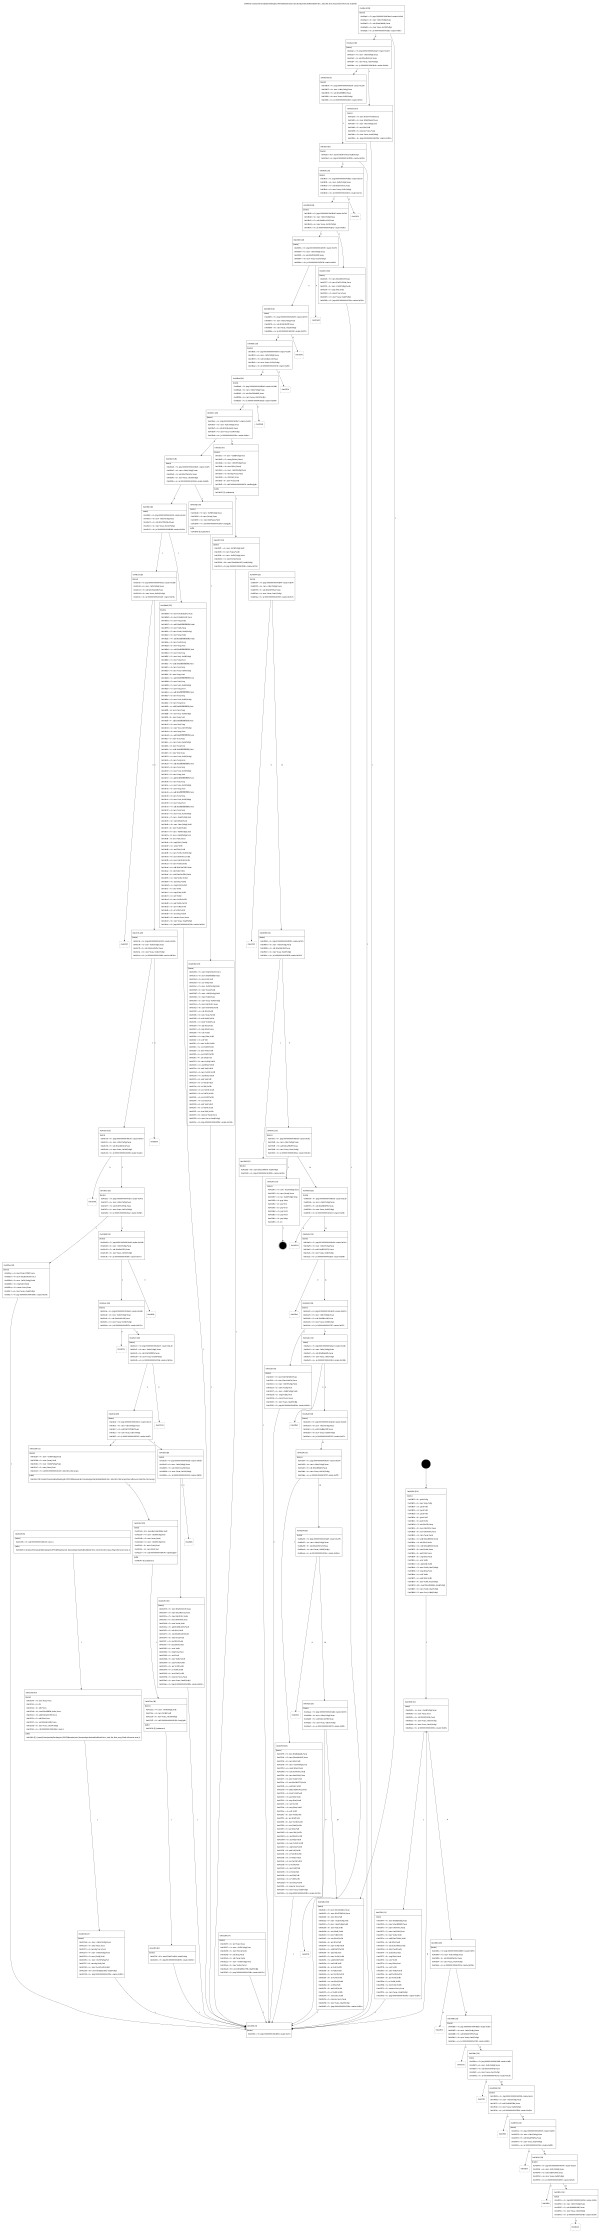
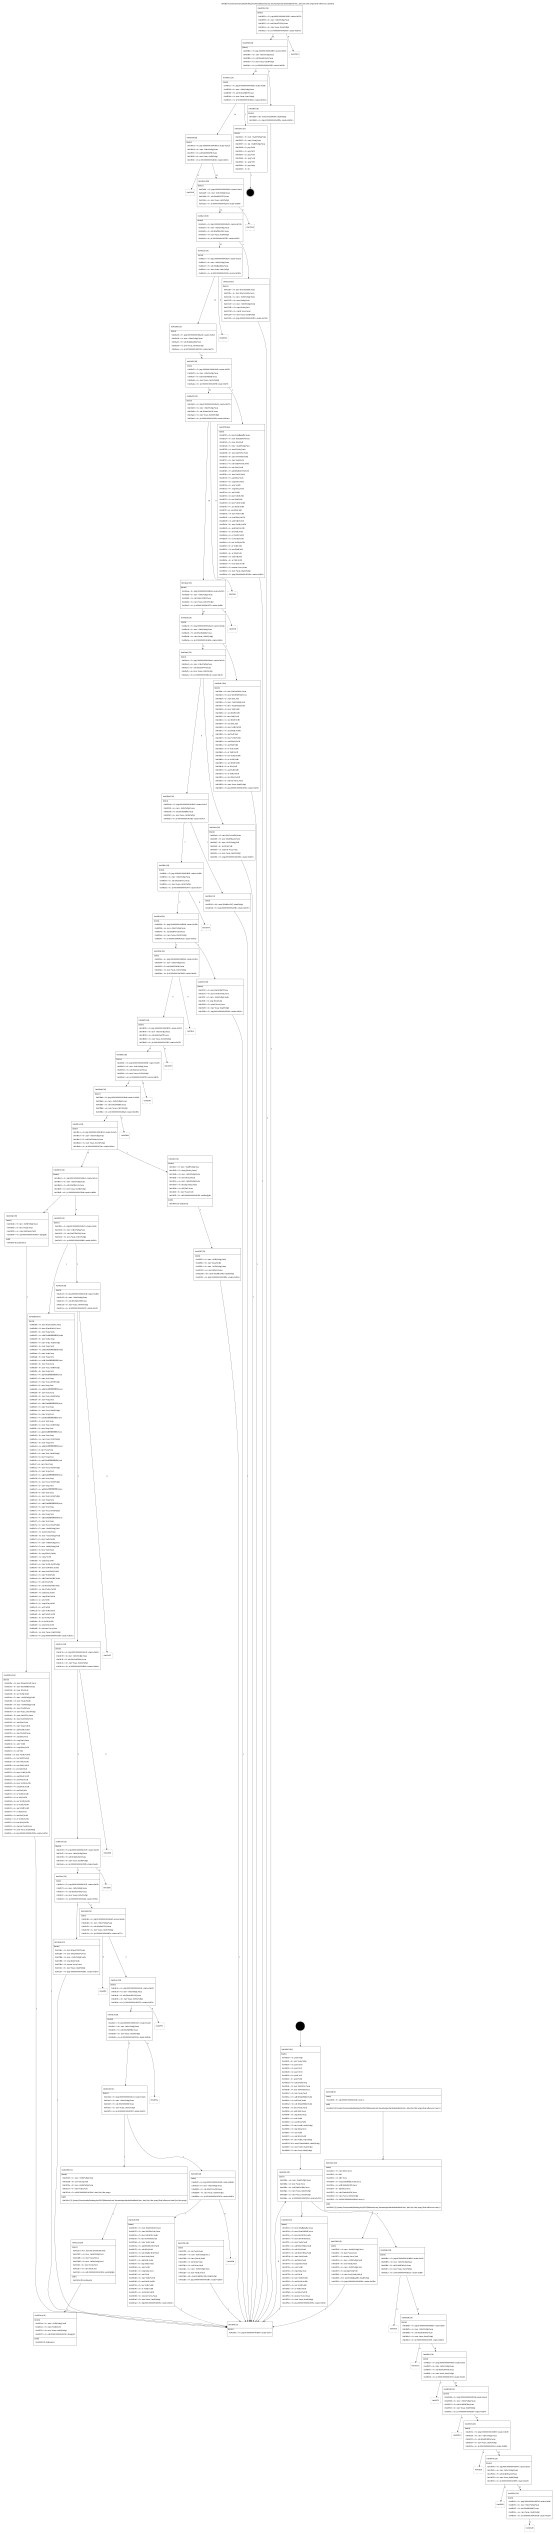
edge "0x402163 [15]" -> "0x401b1c [28]": now "0x401b00 [28]" -> "0x401b1c [28]"
edge "0x401aac [28]" -> "0x401d1e [106]": now "0x401aac [28]" -> "0x401ac8 [28]"
node "0x4022fc [15]": removed
